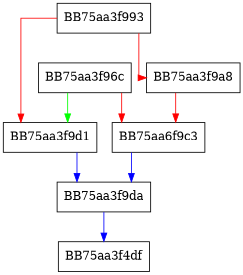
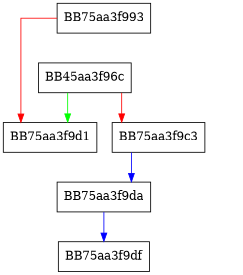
node "BB75aa3f96c": label "BB75aa3f96c" -> "BB45aa3f96c"
node "BB75aa3f9a8": removed
node "BB75aa6f9c3": label "BB75aa6f9c3" -> "BB75aa3f9c3"
edge "BB75aa3f9d1" -> "BB75aa3f9da": removed
node "BB75aa3f4df": label "BB75aa3f4df" -> "BB75aa3f9df"
